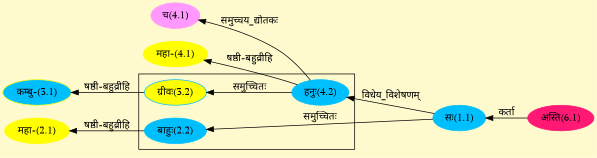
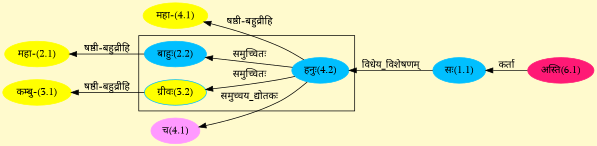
node "कम्बु-(3.1)": fillcolor #00bfff -> #ffff00
edge "सः(1.1)" -> "बाहुः(2.2)": now "हनुः(4.2)" -> "बाहुः(2.2)"
